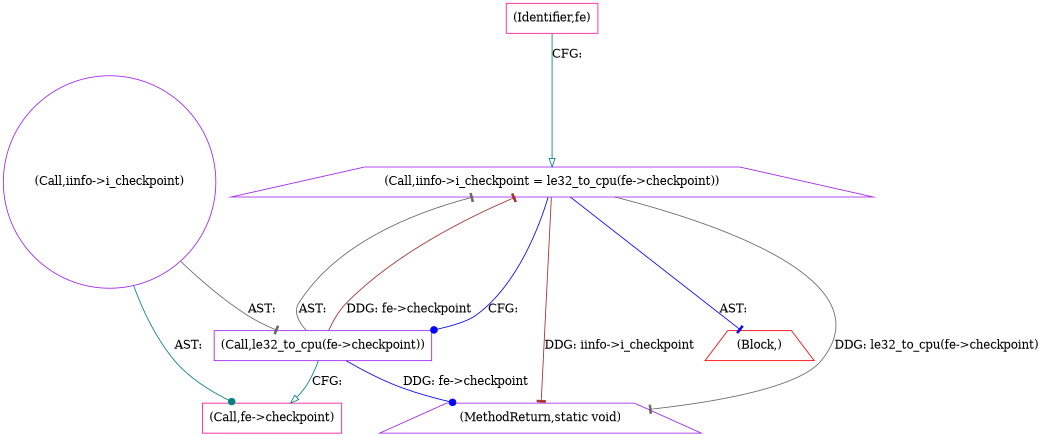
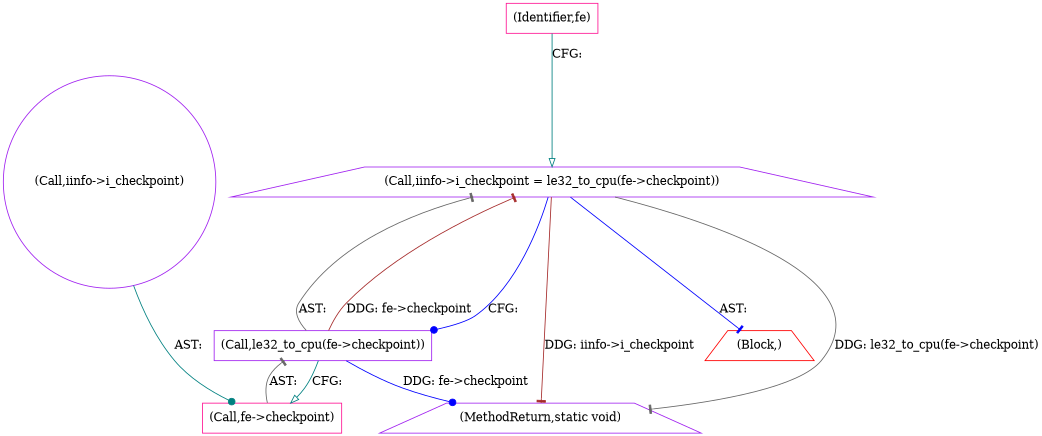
edge "(Call,iinfo->i_checkpoint)" -> "(Call,le32_to_cpu(fe->checkpoint))": now "(Call,fe->checkpoint)" -> "(Call,le32_to_cpu(fe->checkpoint))"
